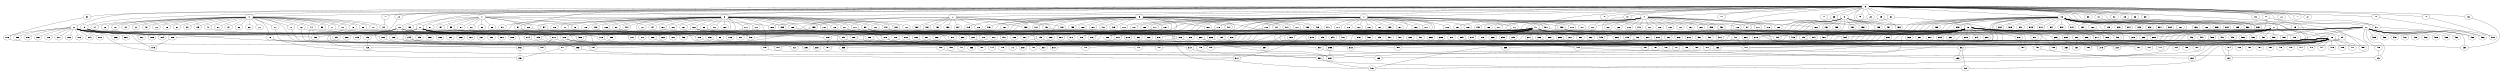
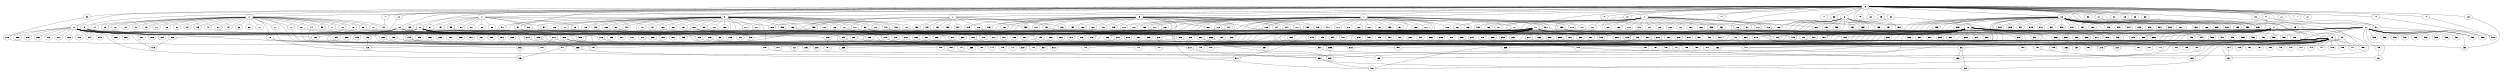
node "276": added
